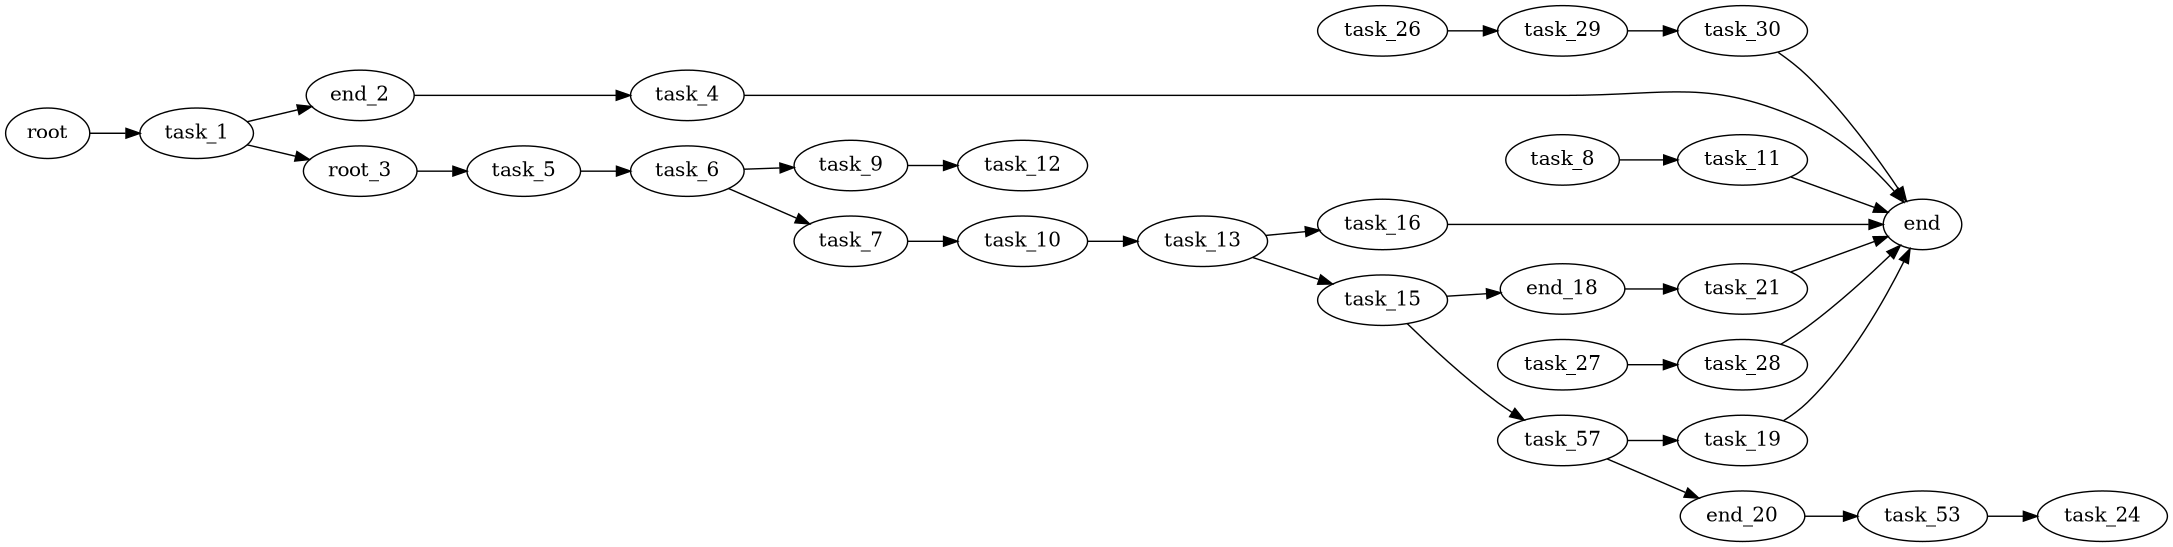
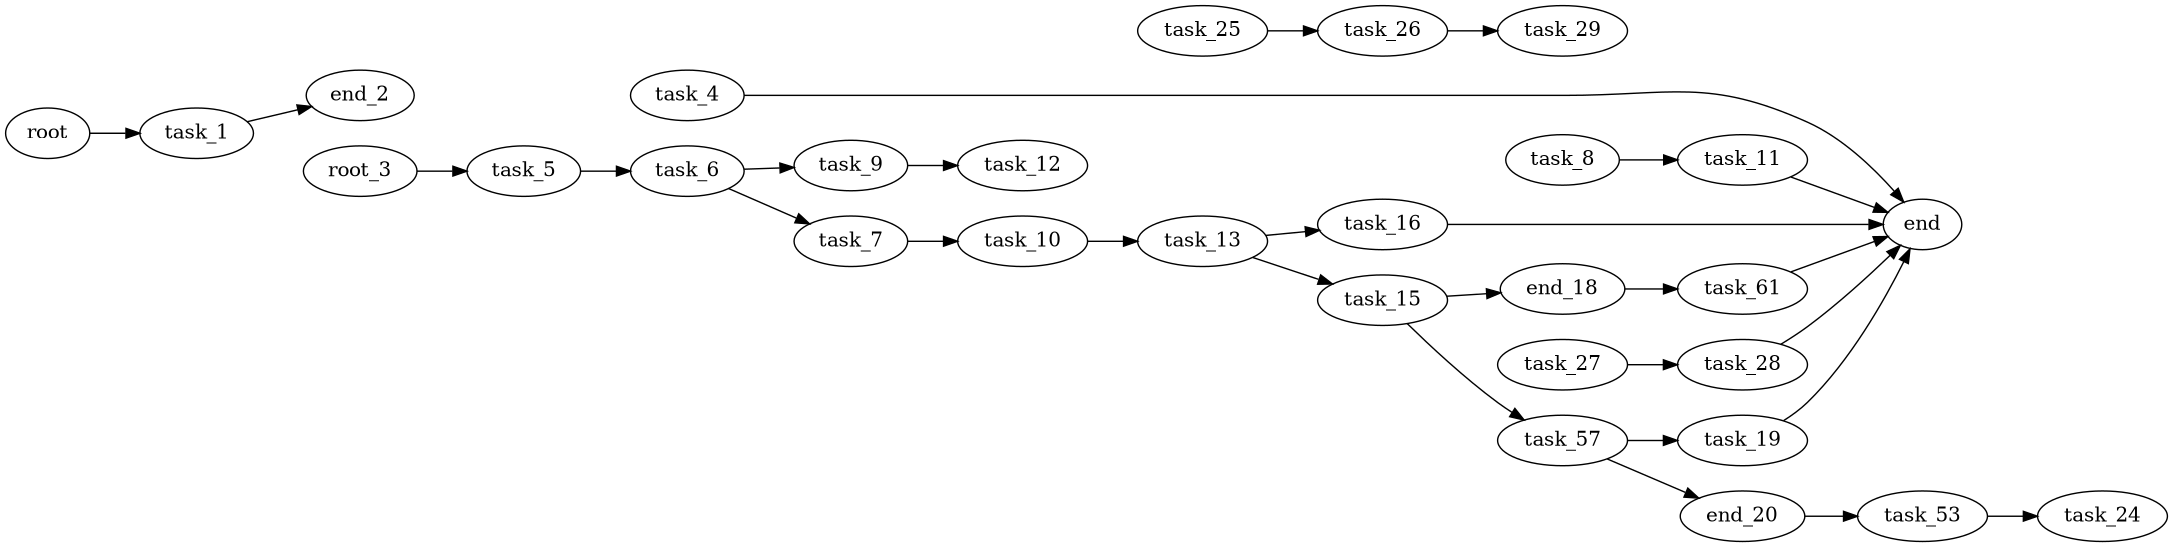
node "task_25": added
node "task_30": removed
edge "end_2" -> "task_4": removed
edge "task_1" -> "root_3": removed
node "task_21": label "task_21" -> "task_61"
